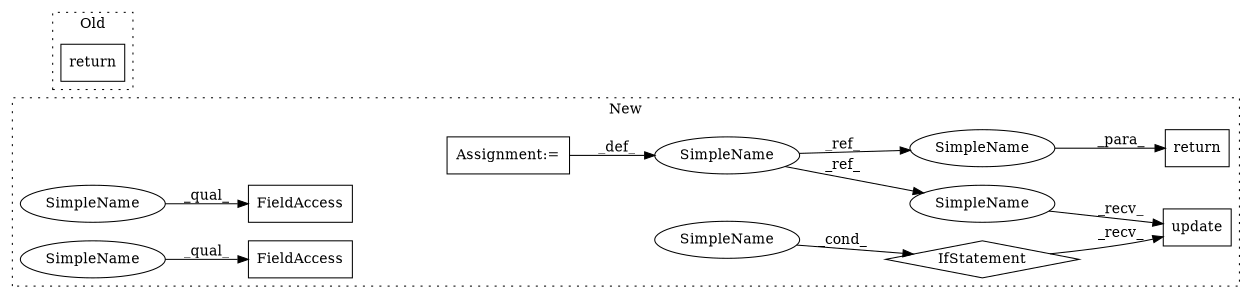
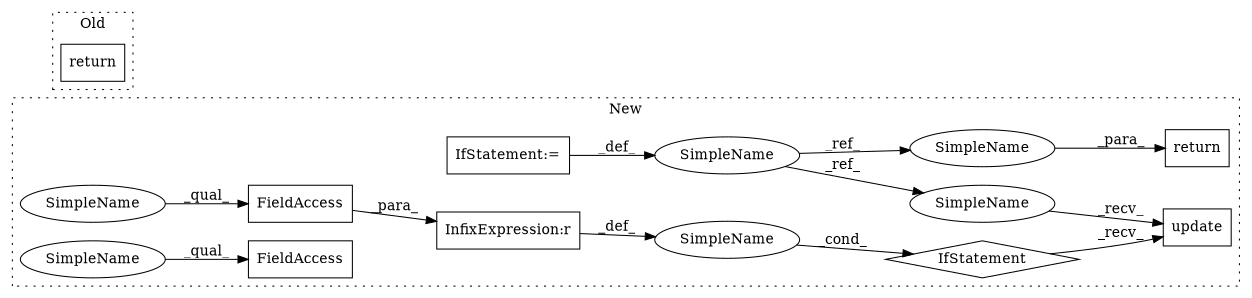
node "Assignment:=": label "Assignment:=" -> "IfStatement:="
node "InfixExpression:r": added
